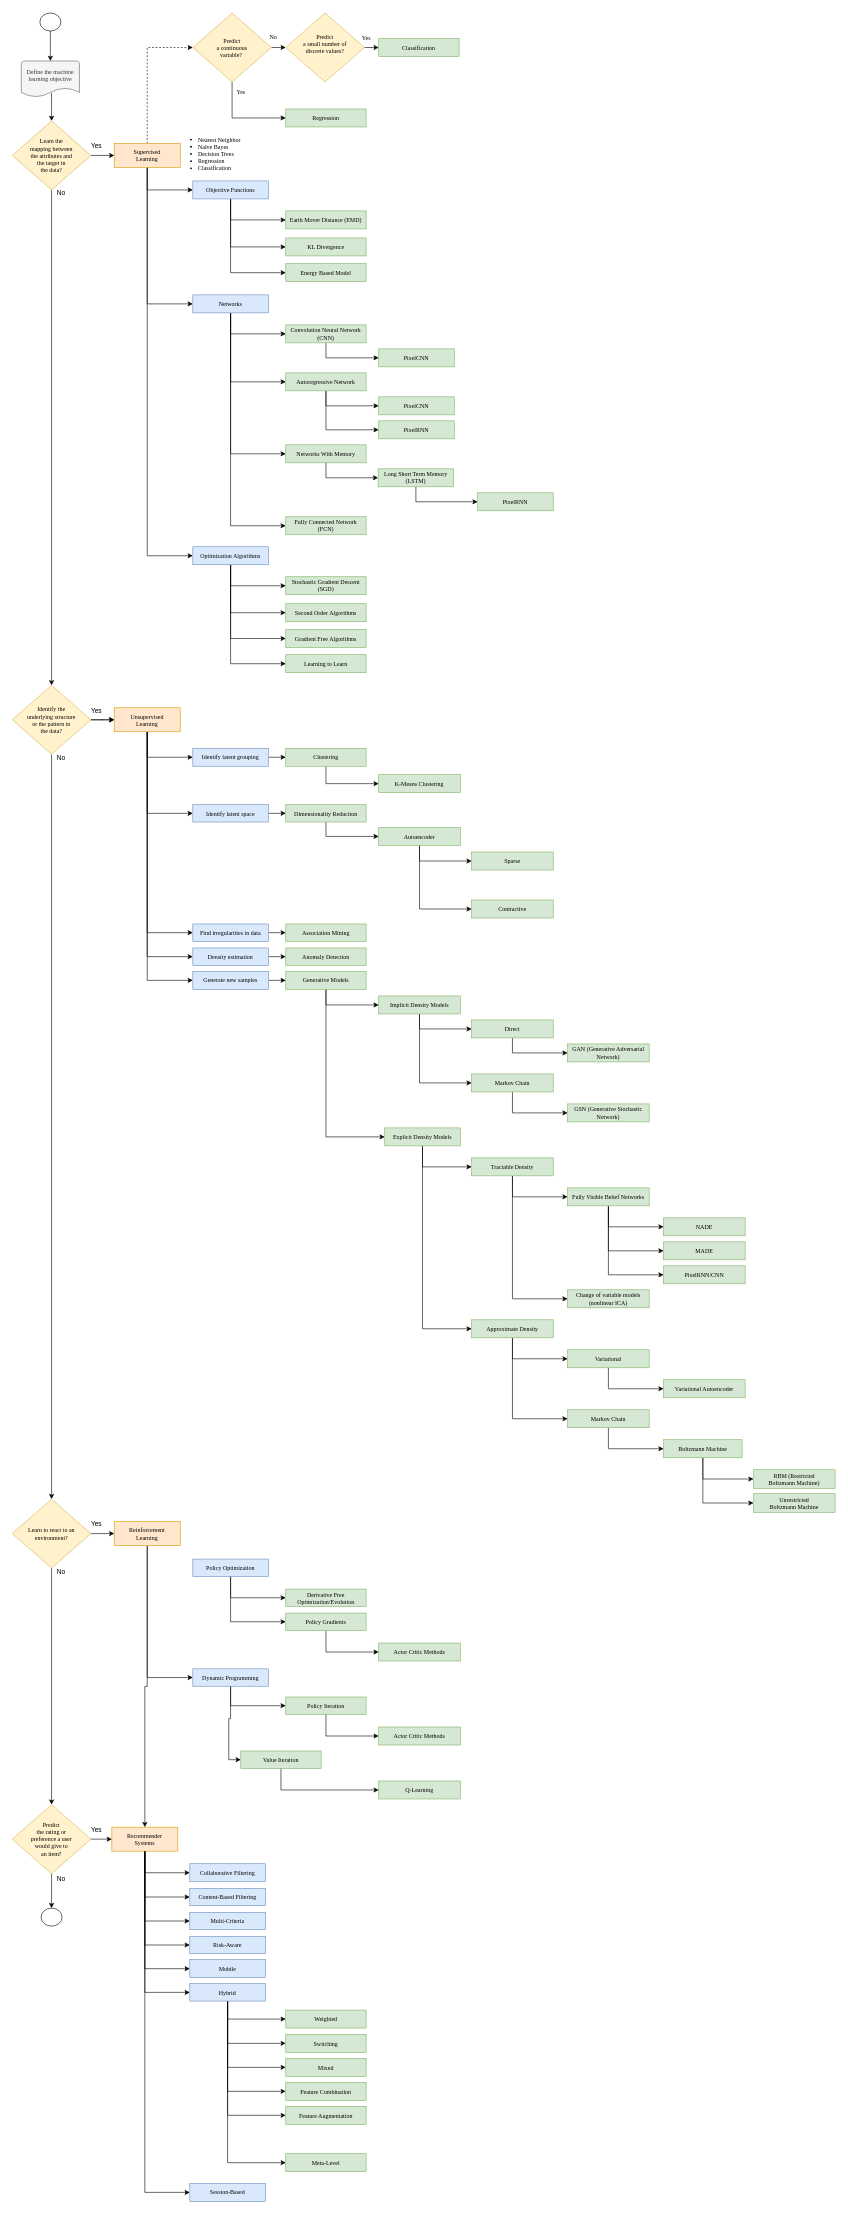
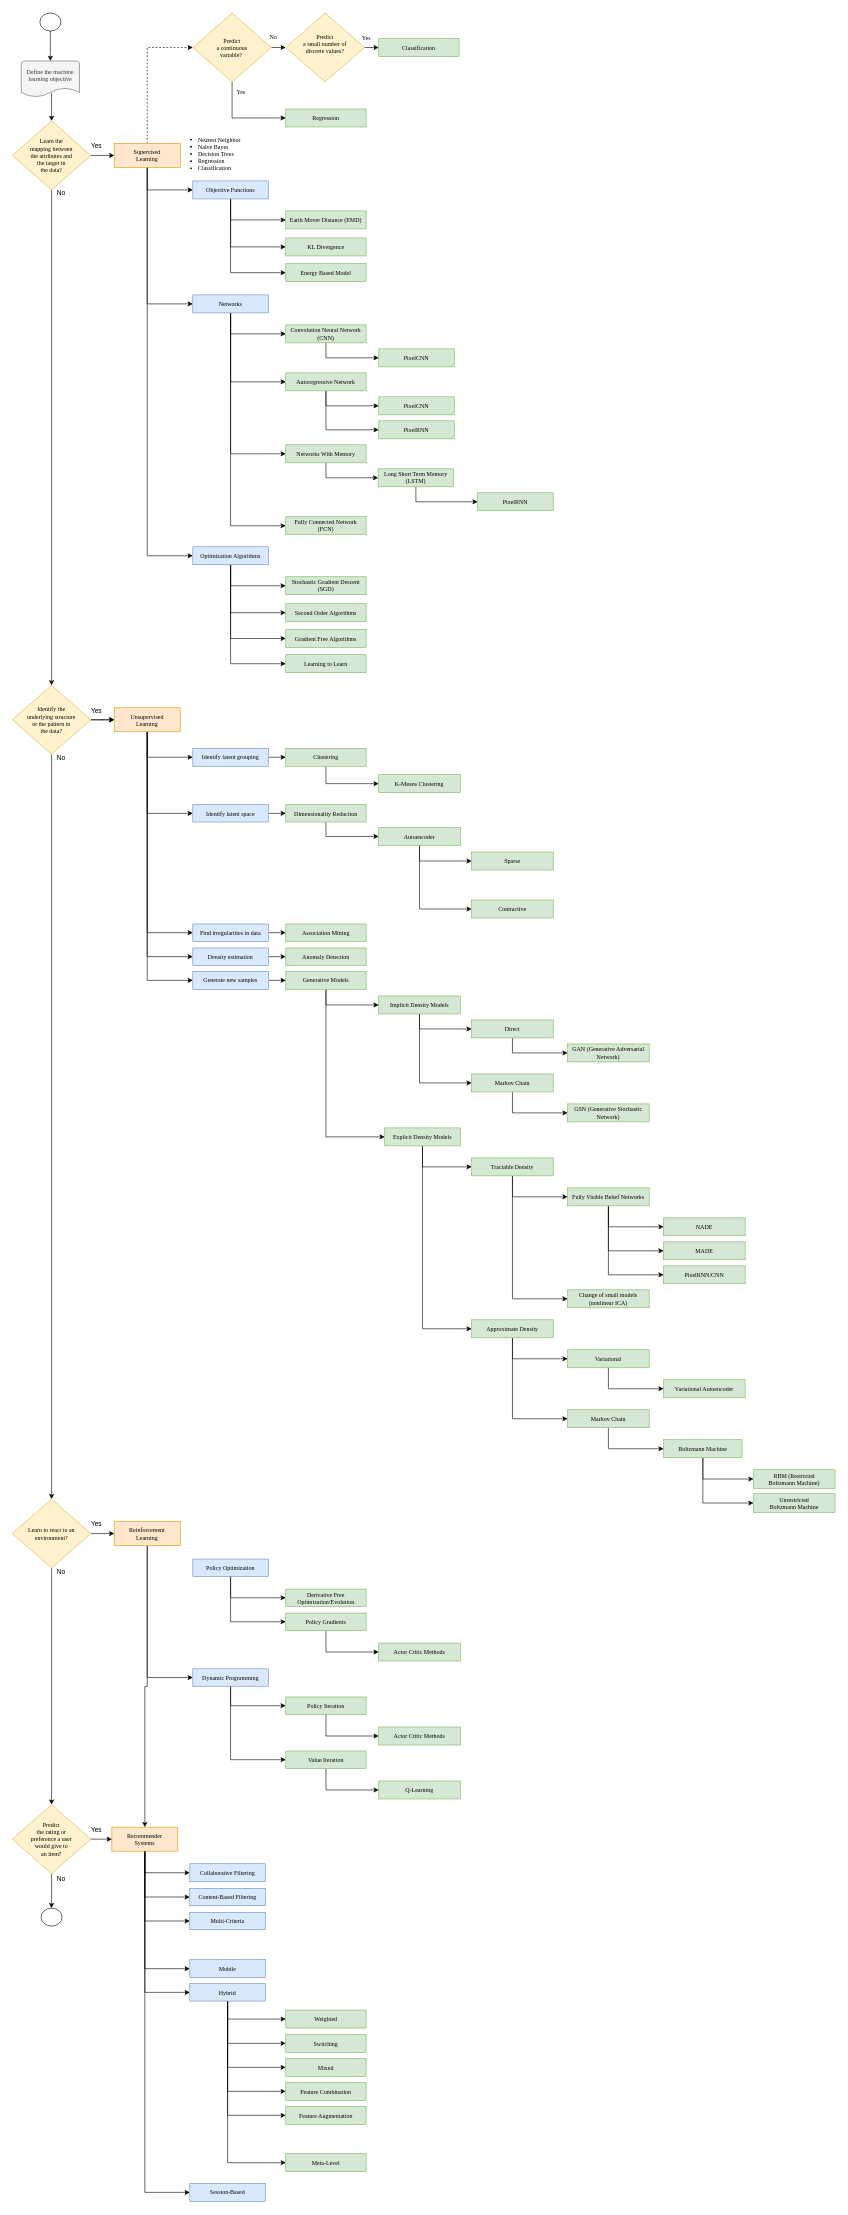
node "Change of variable models (nonlinear ICA)": label "Change of variable models (nonlinear ICA)" -> "Change of small models (nonlinear ICA)"
node "Value Iteration": moved (281, 1760) -> (326, 1760)
edge "Recommender Systems" -> "Risk-Aware": removed
node "Risk-Aware": removed
